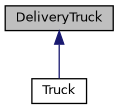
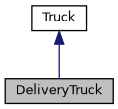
edge "Truck" -> "DeliveryTruck": reversed
